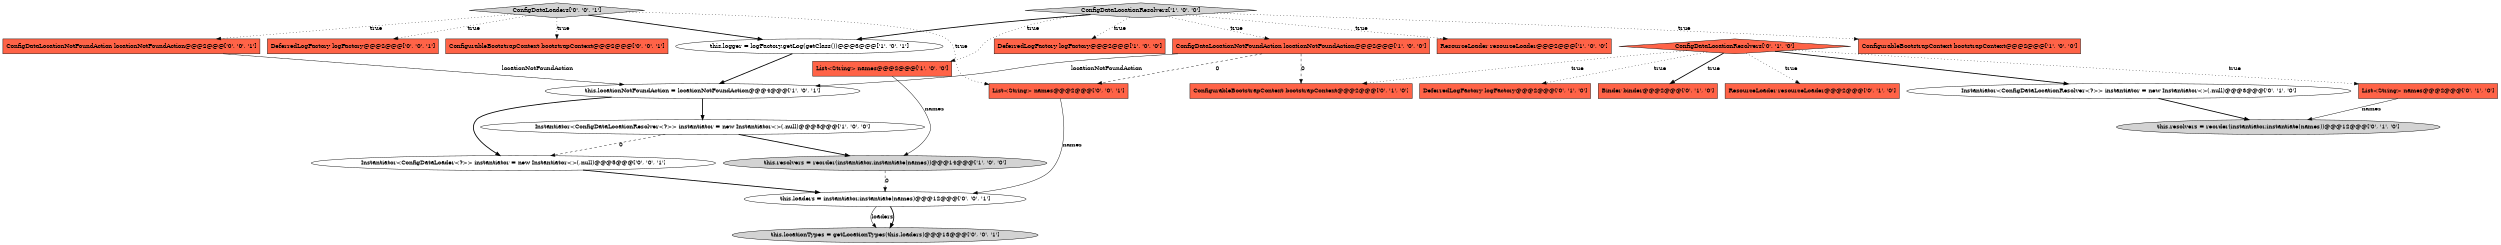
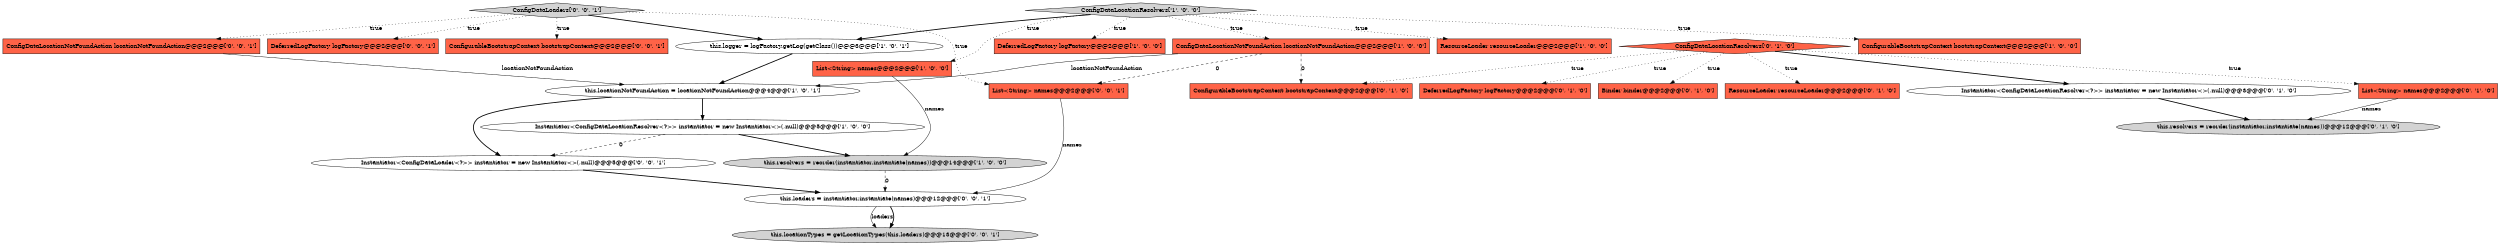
edge "ConfigDataLocationResolvers['0', '1', '0']" -> "Binder binder@@@2@@@['0', '1', '0']": style bold -> dotted
